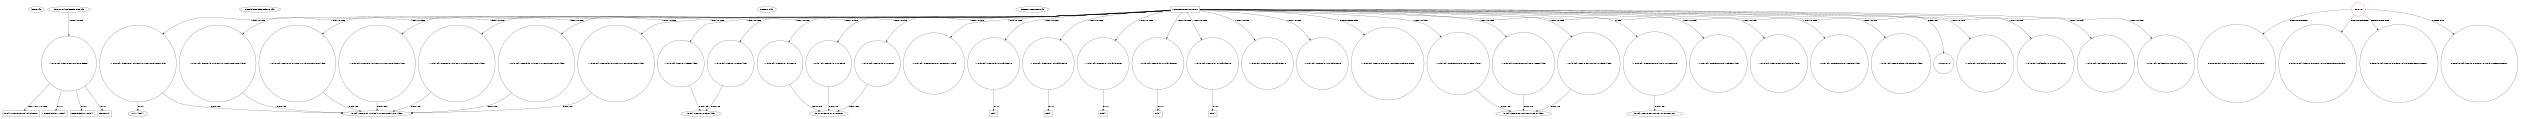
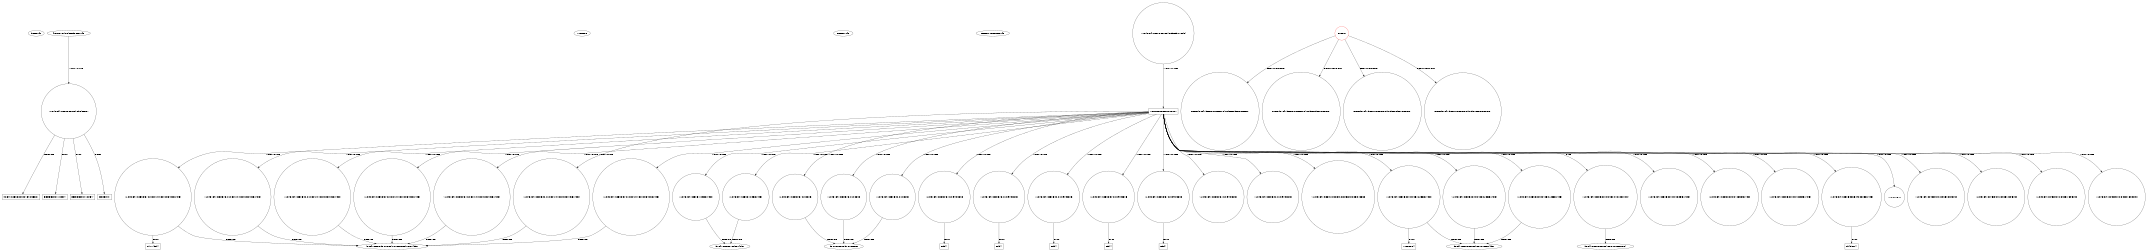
node "possibleCollaborationsInfo": label "possibleCollaborationsInfo" -> "wrapText"
edge "METHOD_DECLARATION" -> "VAR:javafx.scene.control.SelectionModel": reversed
edge "METHOD_DECLARATION" -> "VAR:javafx.beans.property.BooleanPropertyBase": label "DECLARE_FIELD" -> "INSTANTIATE"
edge "METHOD_DECLARATION" -> "VAR:CLIENT": label "OF_TYPE" -> "INSTANTIATE"
edge "CLIENT" -> "FIELD:javafx.beans.property.SimpleIntegerProperty": label "TYPE_FIELD" -> "DECLARE_FIELD"
edge "VAR:javafx.scene.control.ChoiceBox" -> "javafx.scene.control.ChoiceBox": label "OF_INSTANTIATE" -> "OF_TYPE"
edge "VAR:javafx.scene.control.ChoiceBox" -> "setItems()": label "CALL" -> "FIELD"
node "minWidth()": shape ellipse -> box
node "wrapText()": added
node "children()": added
